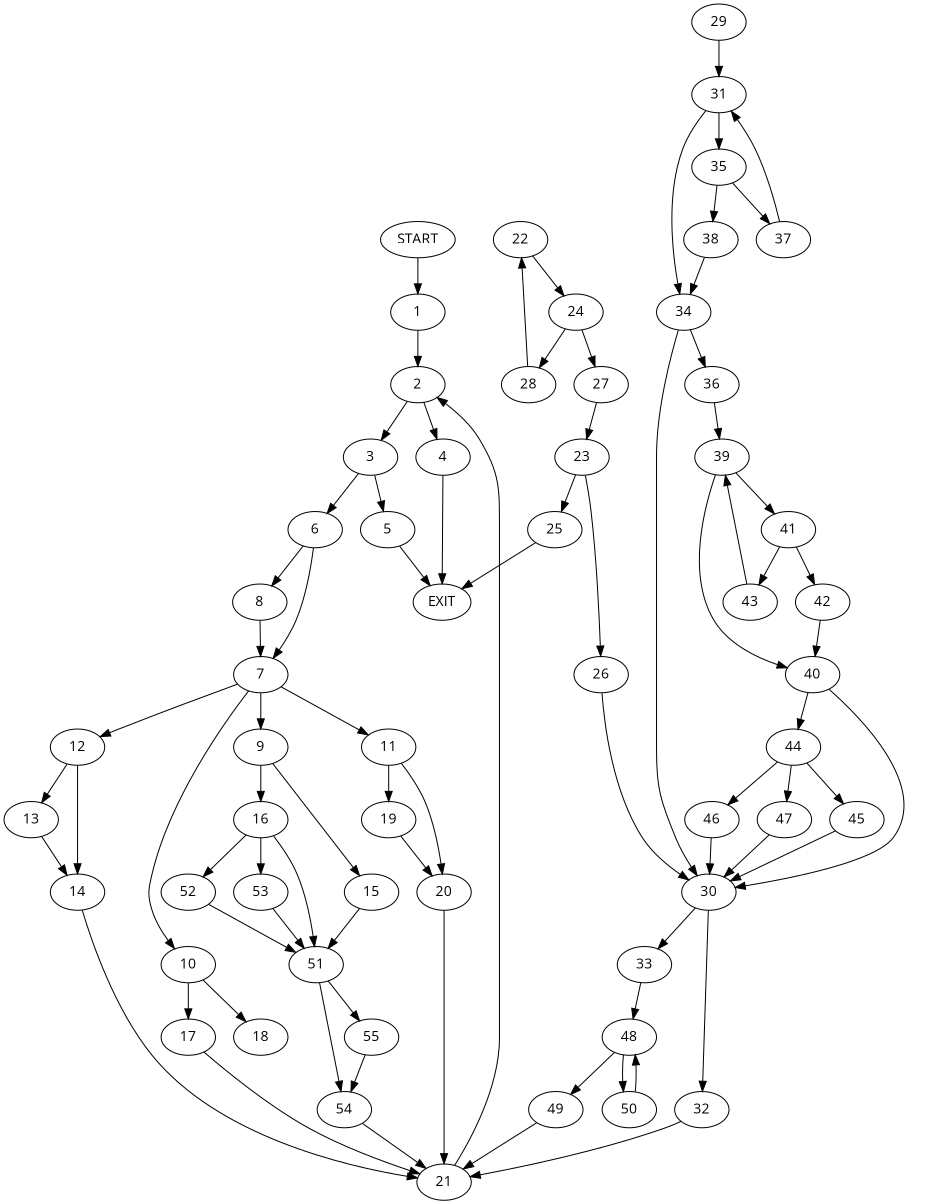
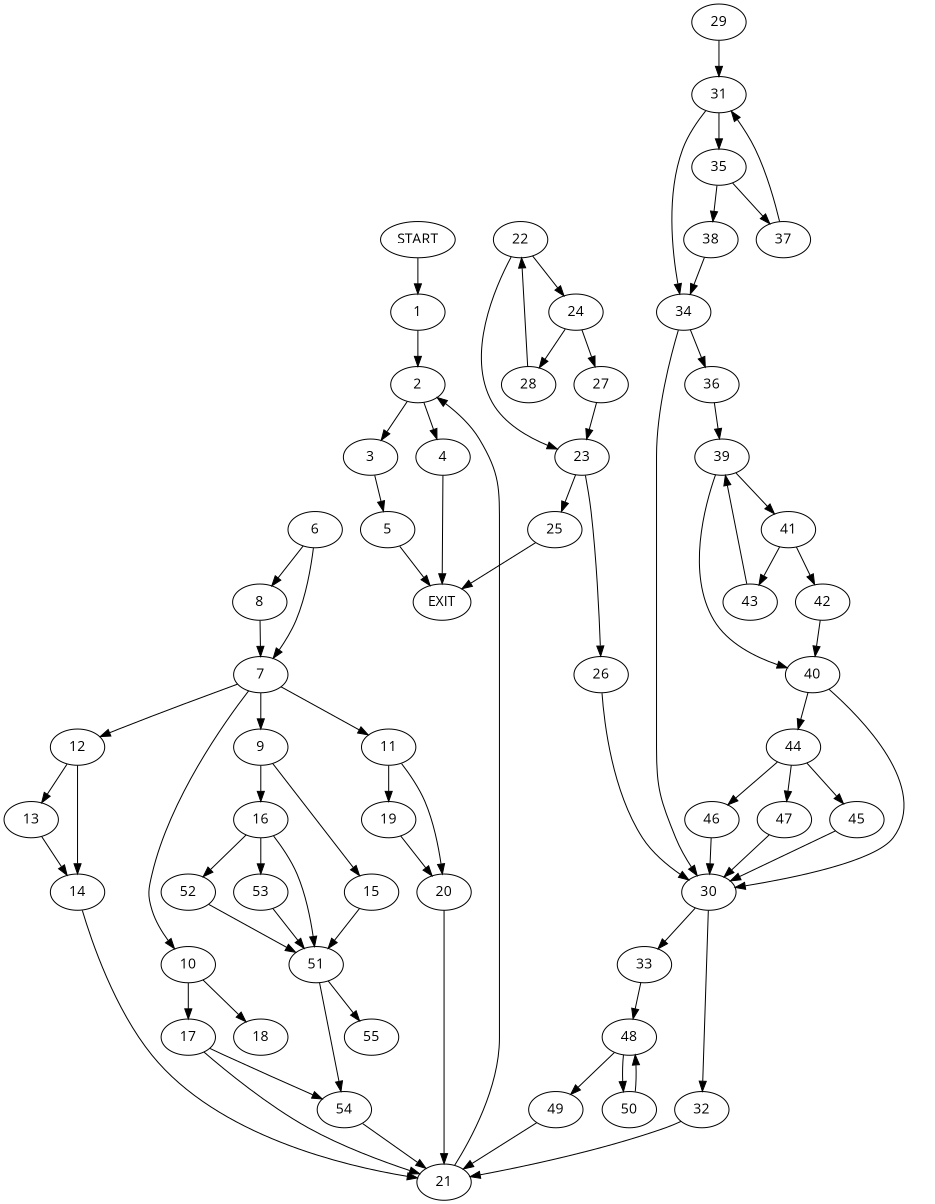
edge "22" -> "23": added
edge "3" -> "6": removed
edge "55" -> "54": now "17" -> "54"
